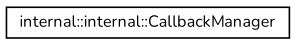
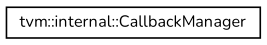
node "internal::internal::CallbackManager": label "internal::internal::CallbackManager" -> "tvm::internal::CallbackManager"
